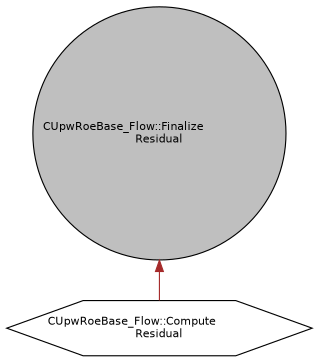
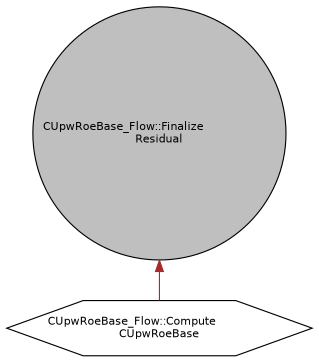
node "CUpwRoeBase_Flow::Compute Residual": label "CUpwRoeBase_Flow::Compute Residual" -> "CUpwRoeBase_Flow::Compute CUpwRoeBase"
